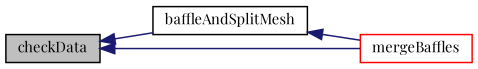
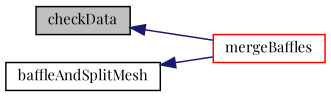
edge "baffleAndSplitMesh" -> "checkData": removed
